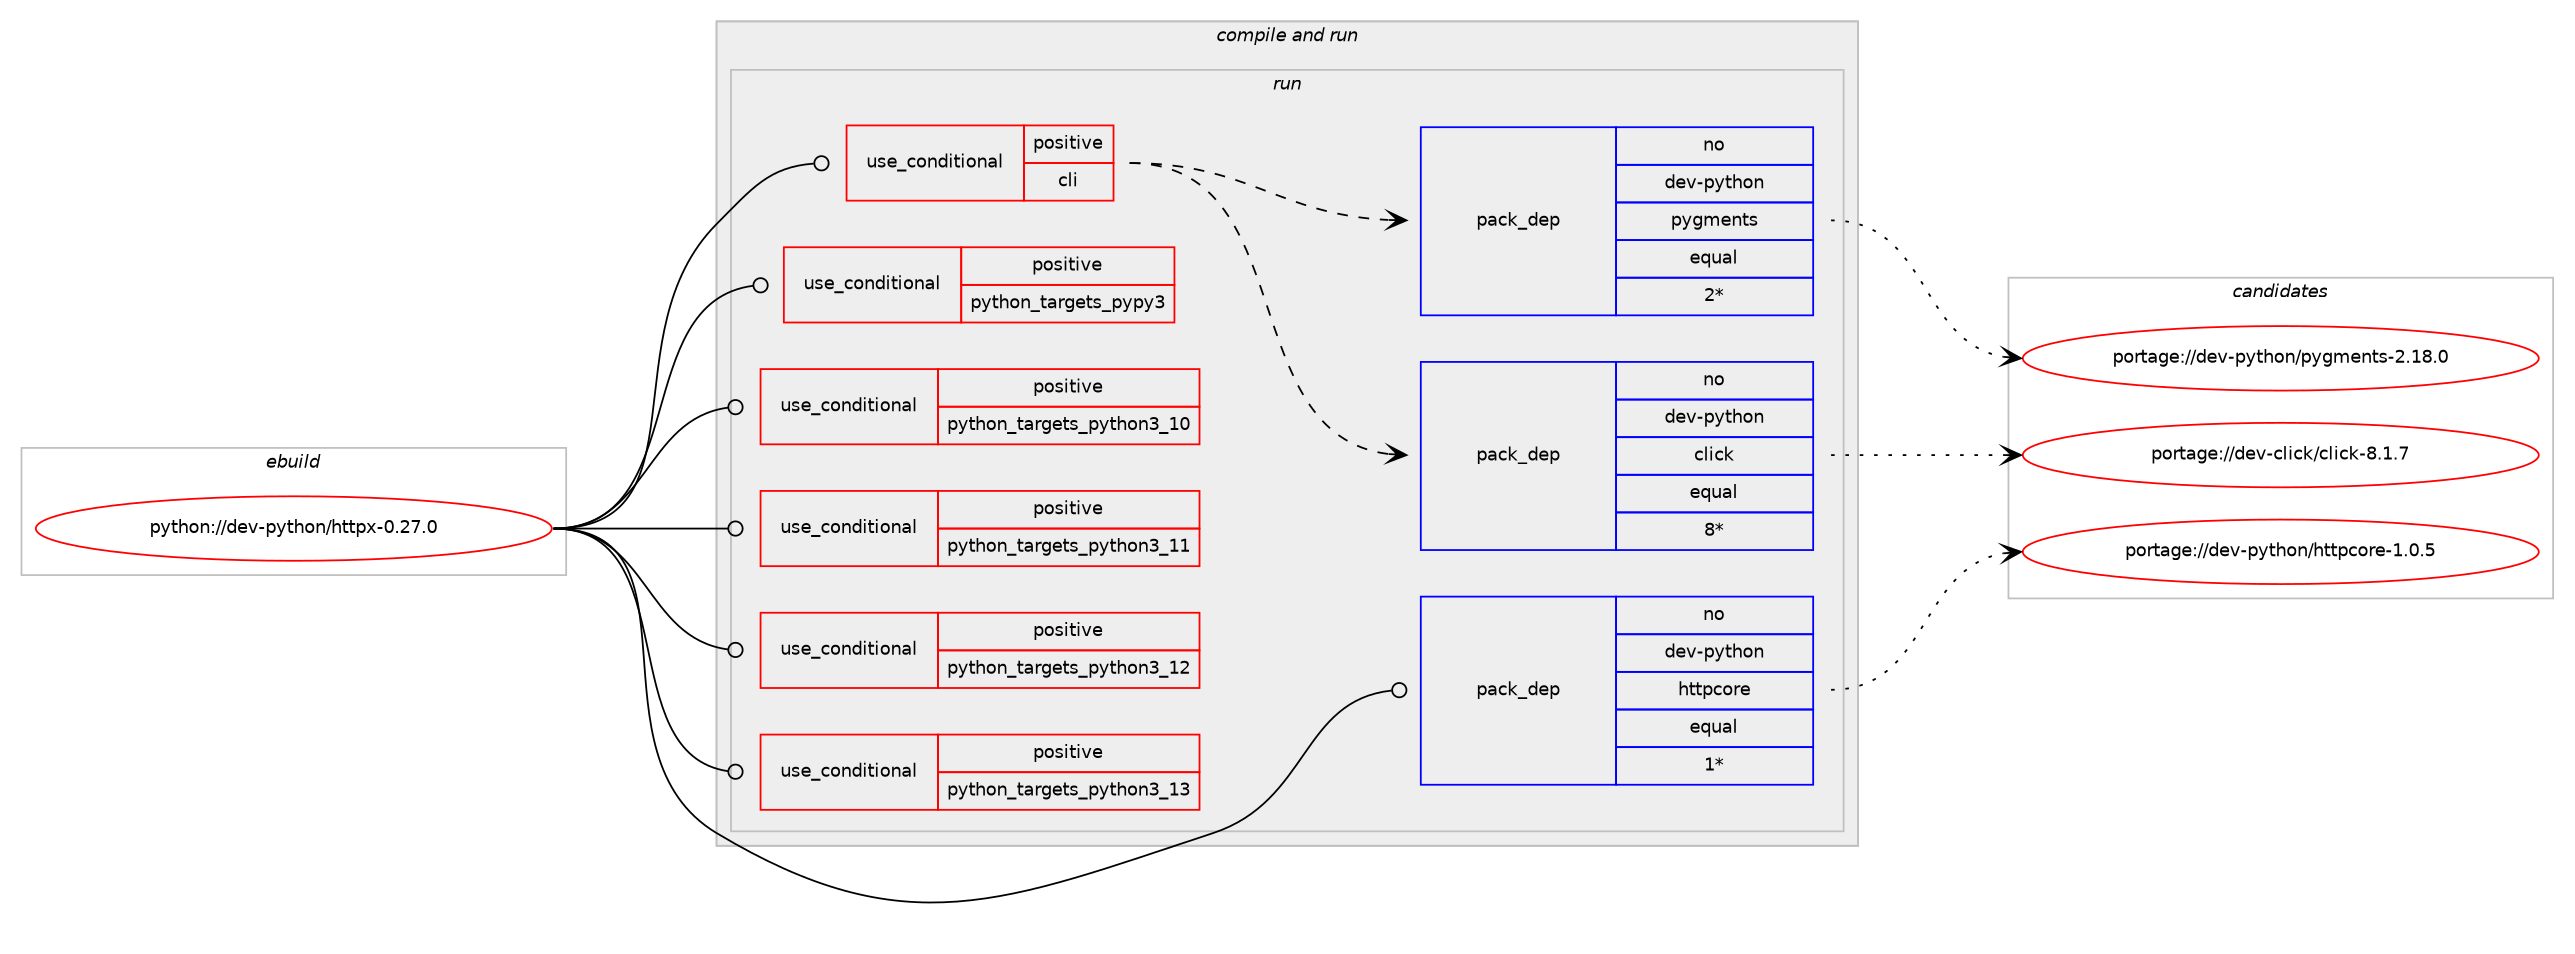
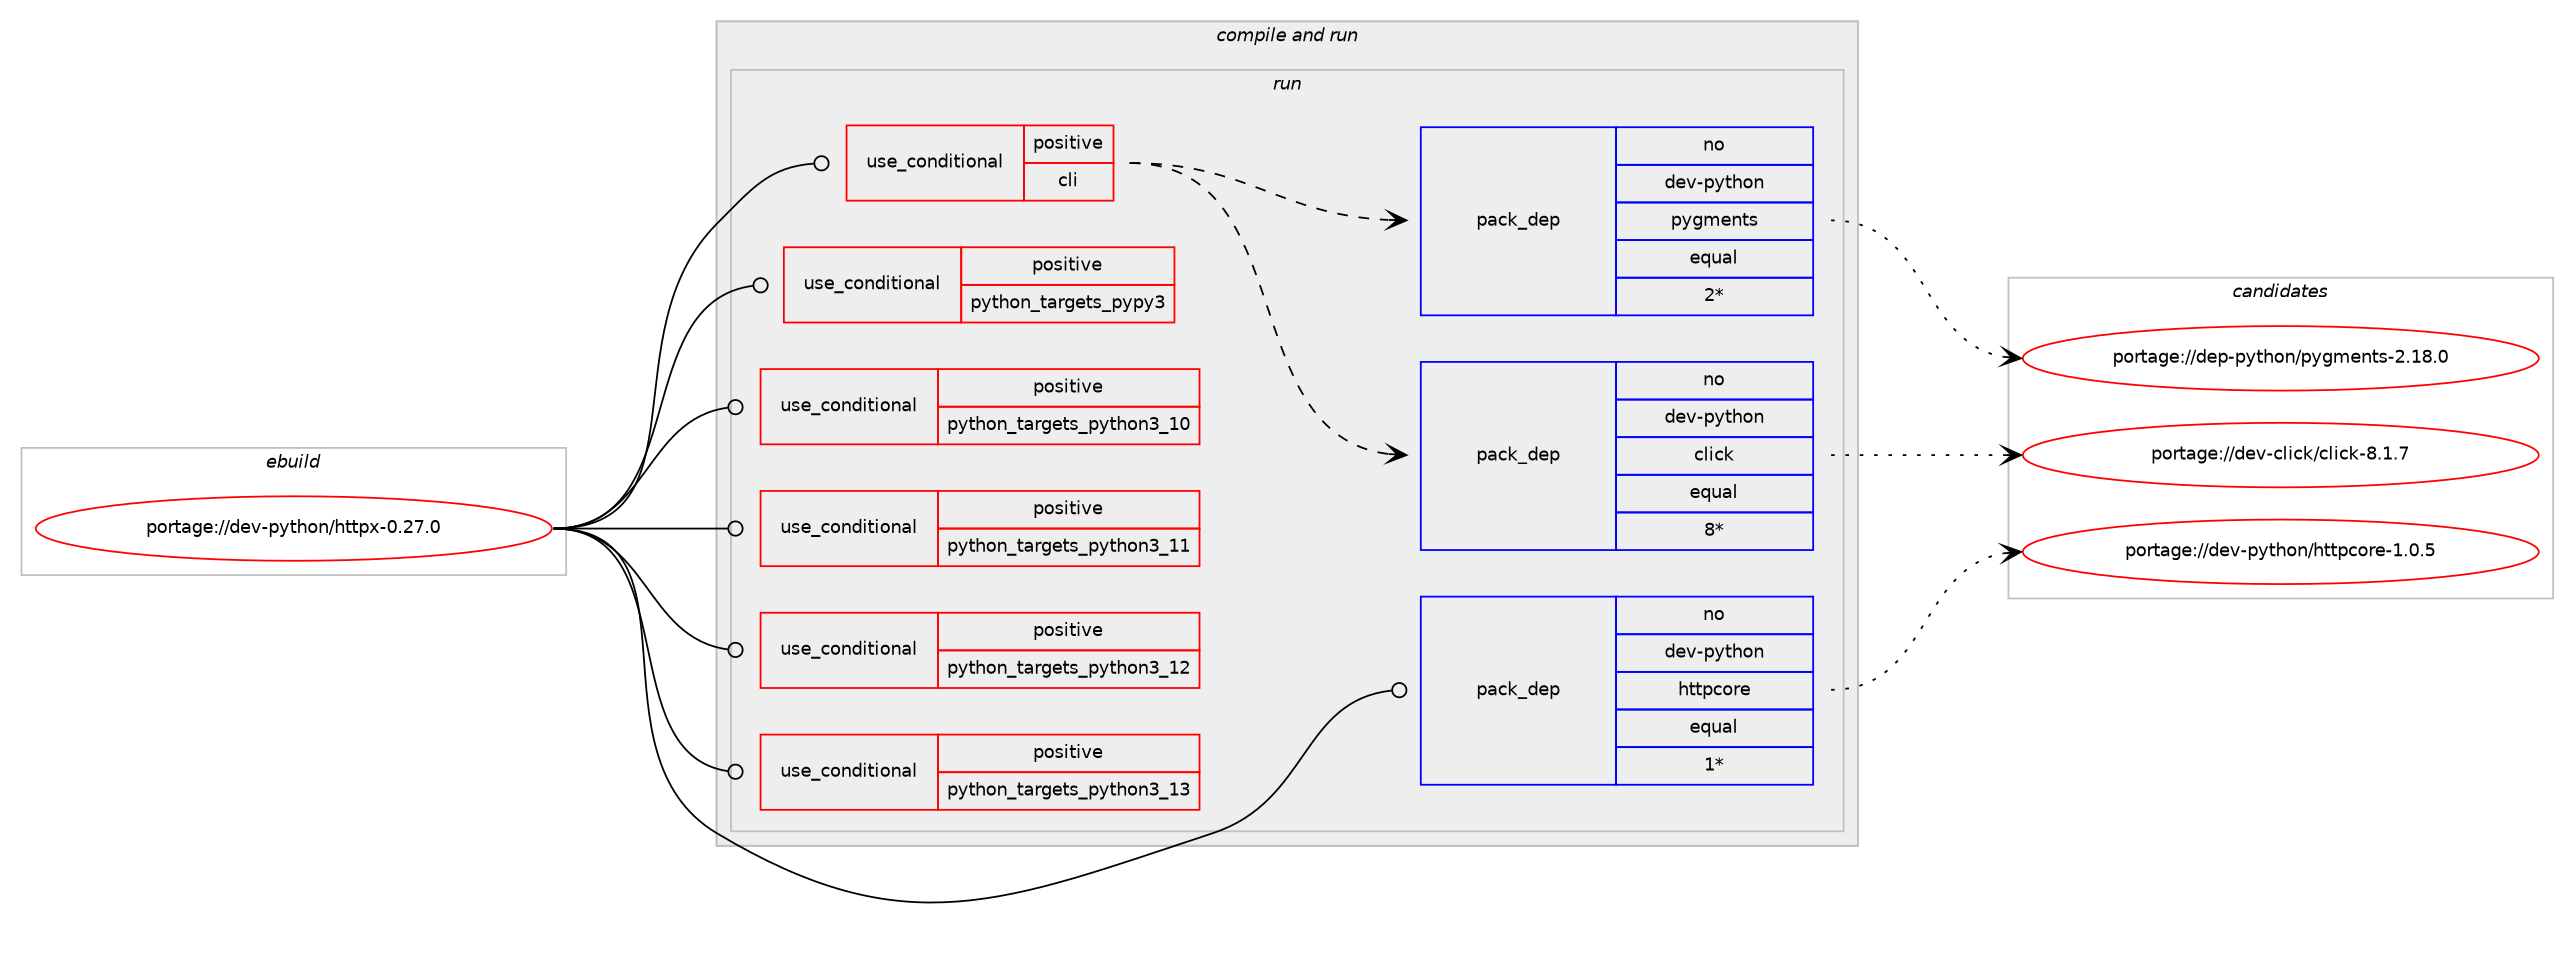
node "portage://dev-python/pygments-2.18.0": label "portage://dev-python/pygments-2.18.0" -> "portage://dep-python/pygments-2.18.0"
node "python://dev-python/httpx-0.27.0": label "python://dev-python/httpx-0.27.0" -> "portage://dev-python/httpx-0.27.0"
